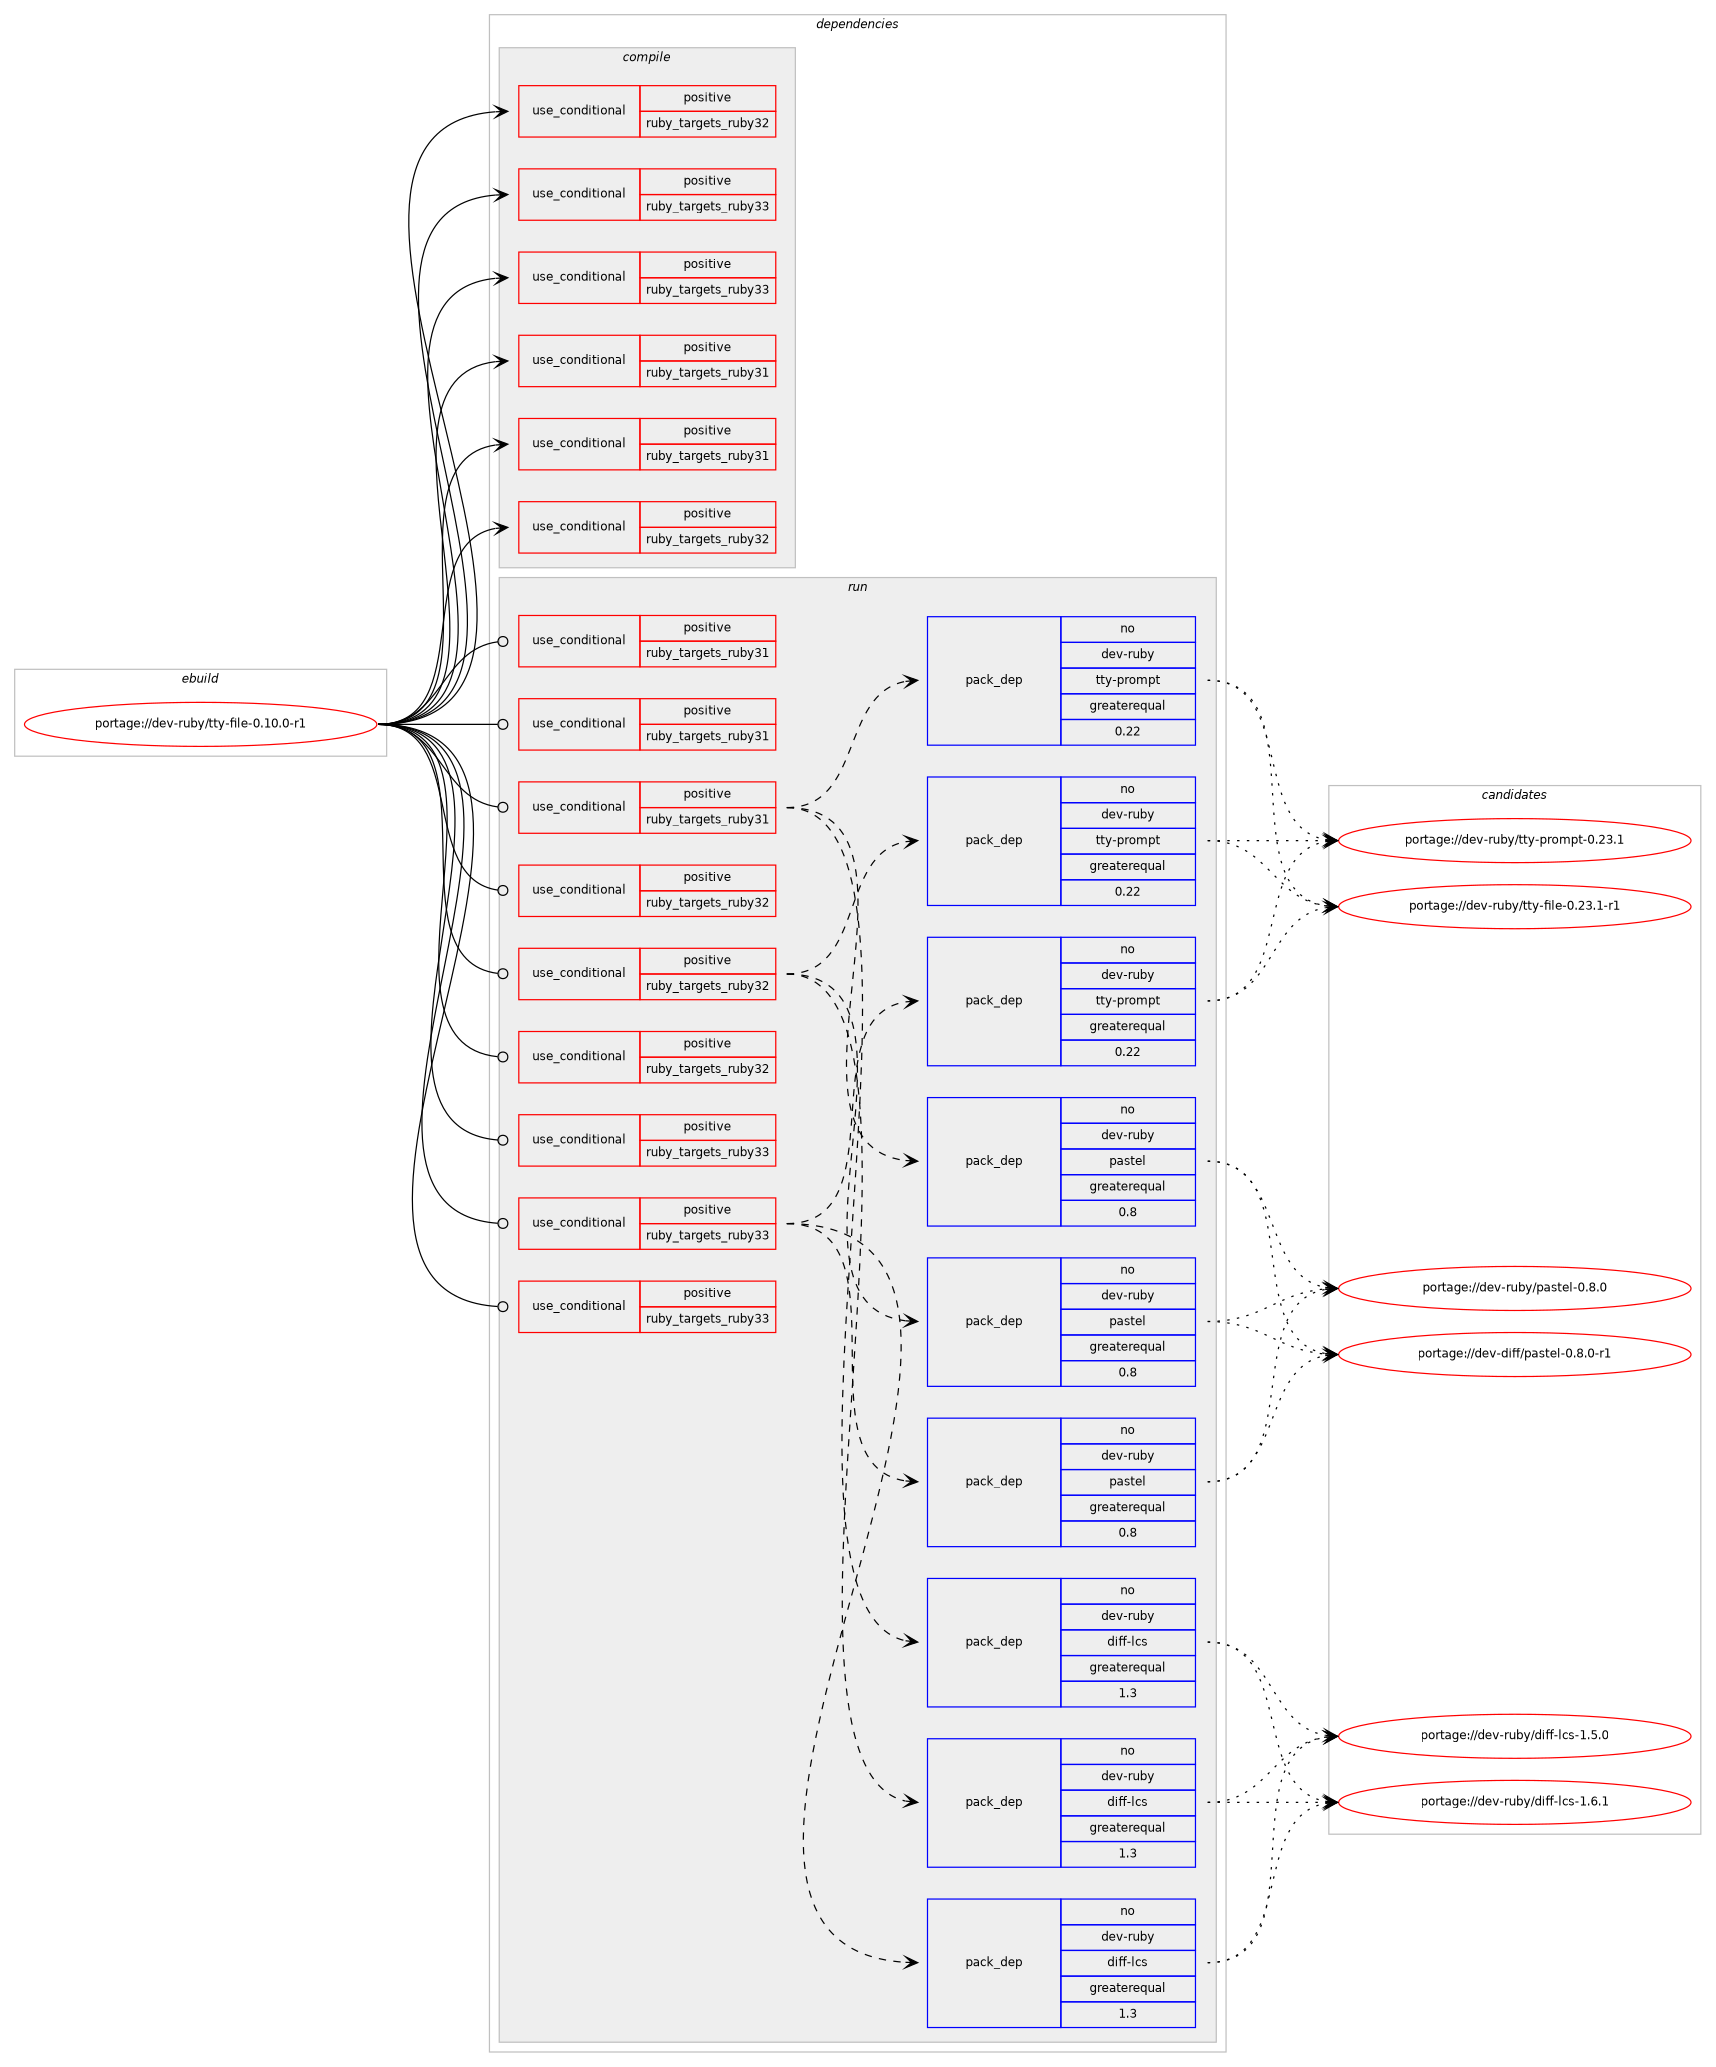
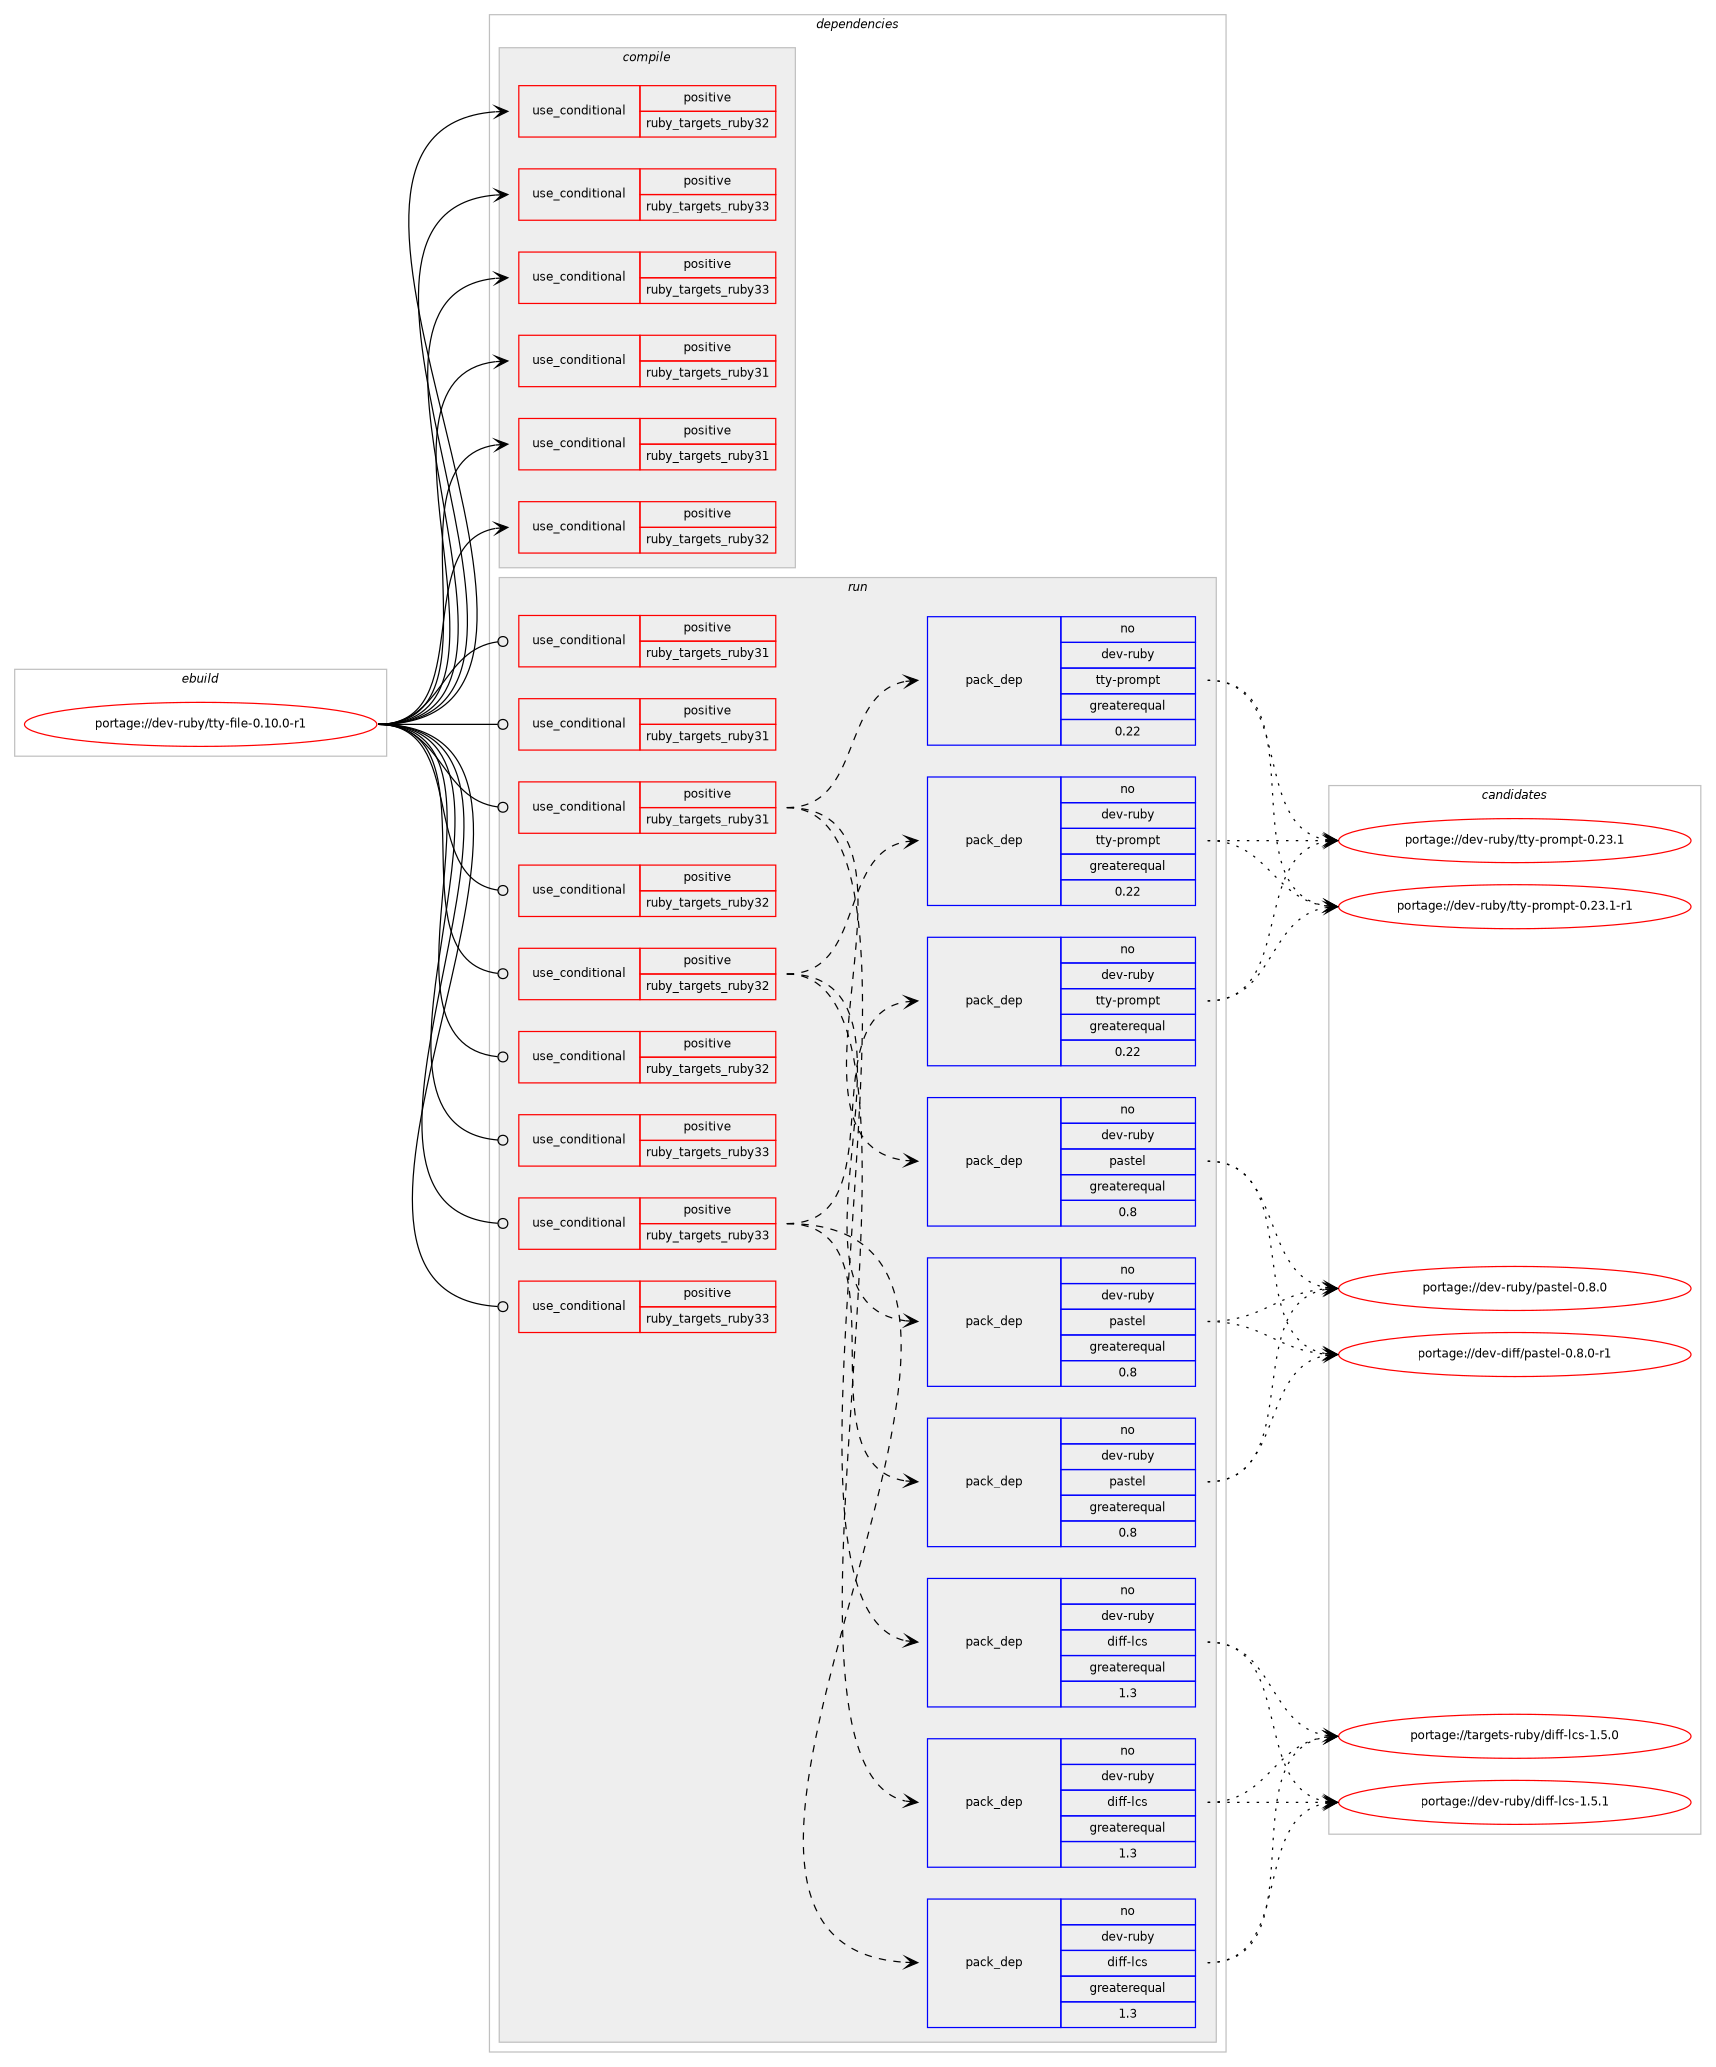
node "portage://dev-ruby/tty-file-0.23.1-r1": label "portage://dev-ruby/tty-file-0.23.1-r1" -> "portage://dev-ruby/tty-prompt-0.23.1-r1"
node "portage://dev-ruby/diff-lcs-1.5.0": label "portage://dev-ruby/diff-lcs-1.5.0" -> "portage://targets-ruby/diff-lcs-1.5.0"
node "portage://dev-ruby/diff-lcs-1.6.1": label "portage://dev-ruby/diff-lcs-1.6.1" -> "portage://dev-ruby/diff-lcs-1.5.1"
